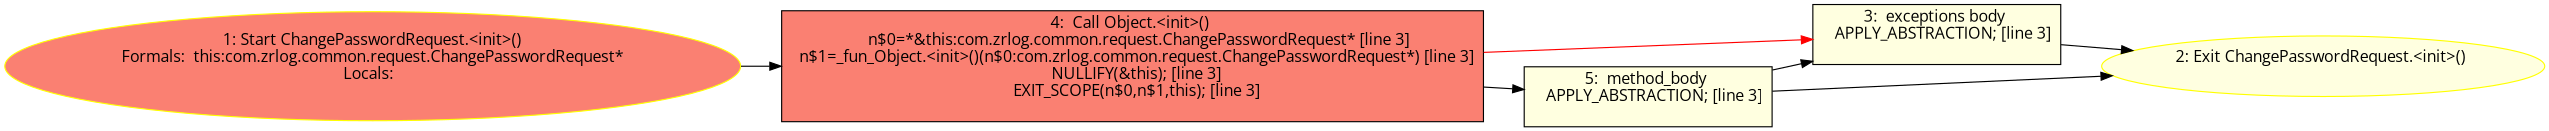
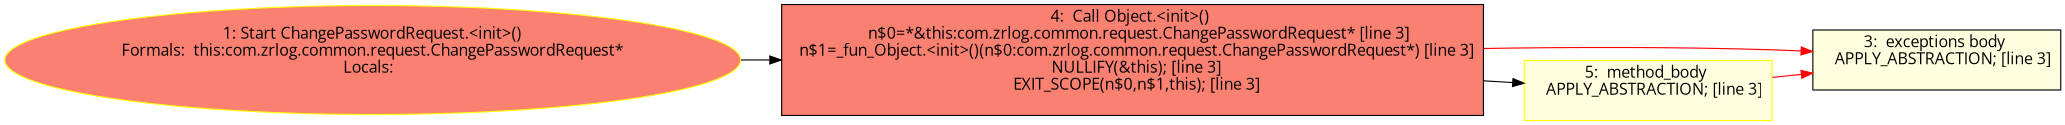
node "2: Exit ChangePasswordRequest.<init>()": removed
edge "5:  method_body APPLY_ABSTRACTION; [line 3]" -> "3:  exceptions body APPLY_ABSTRACTION; [line 3]": color black -> red
node "5:  method_body APPLY_ABSTRACTION; [line 3]": color black -> yellow
